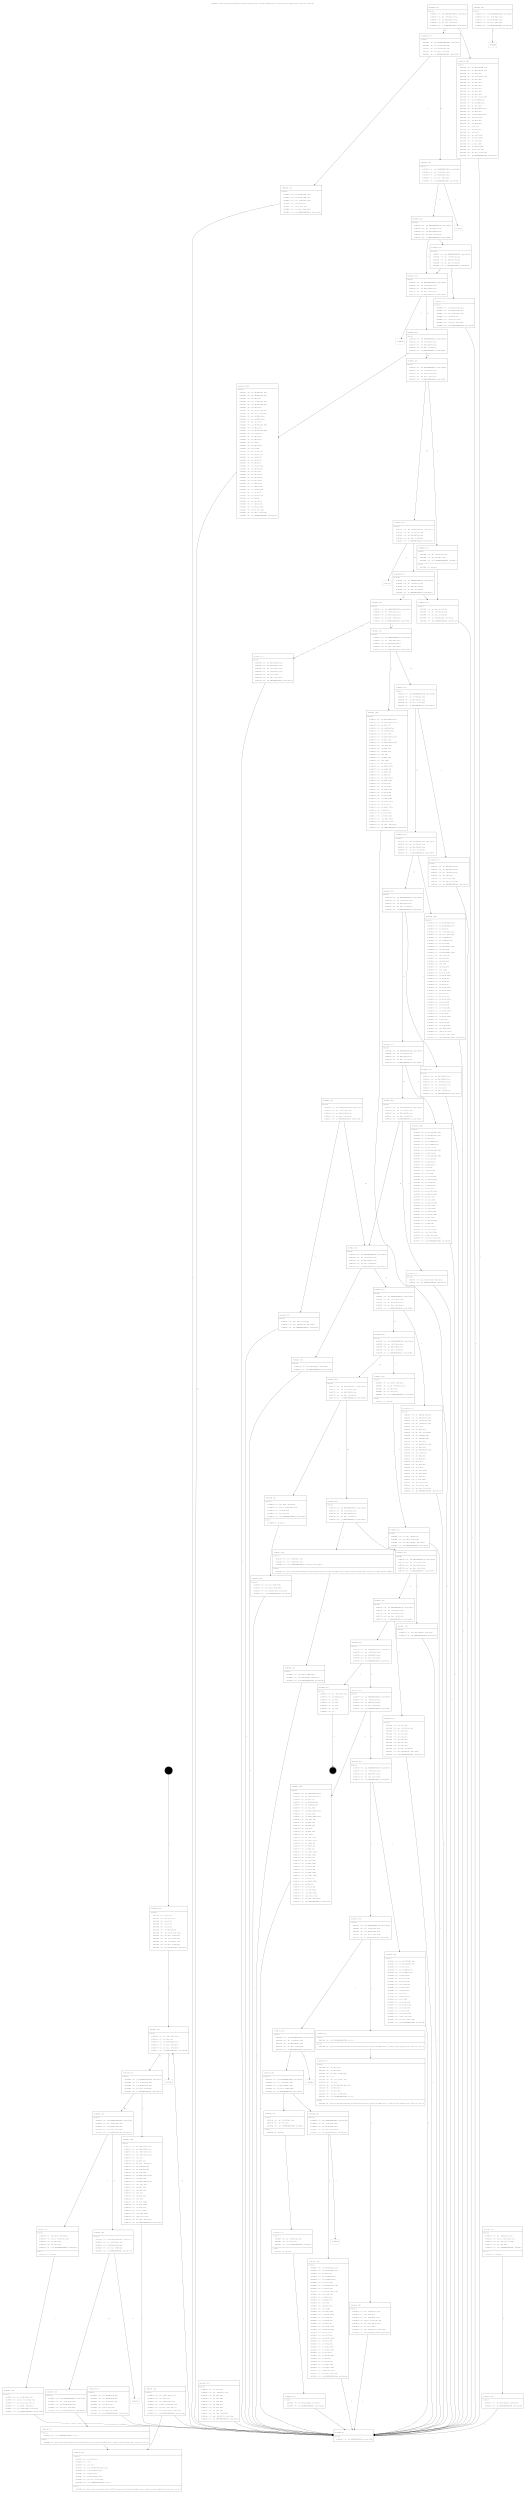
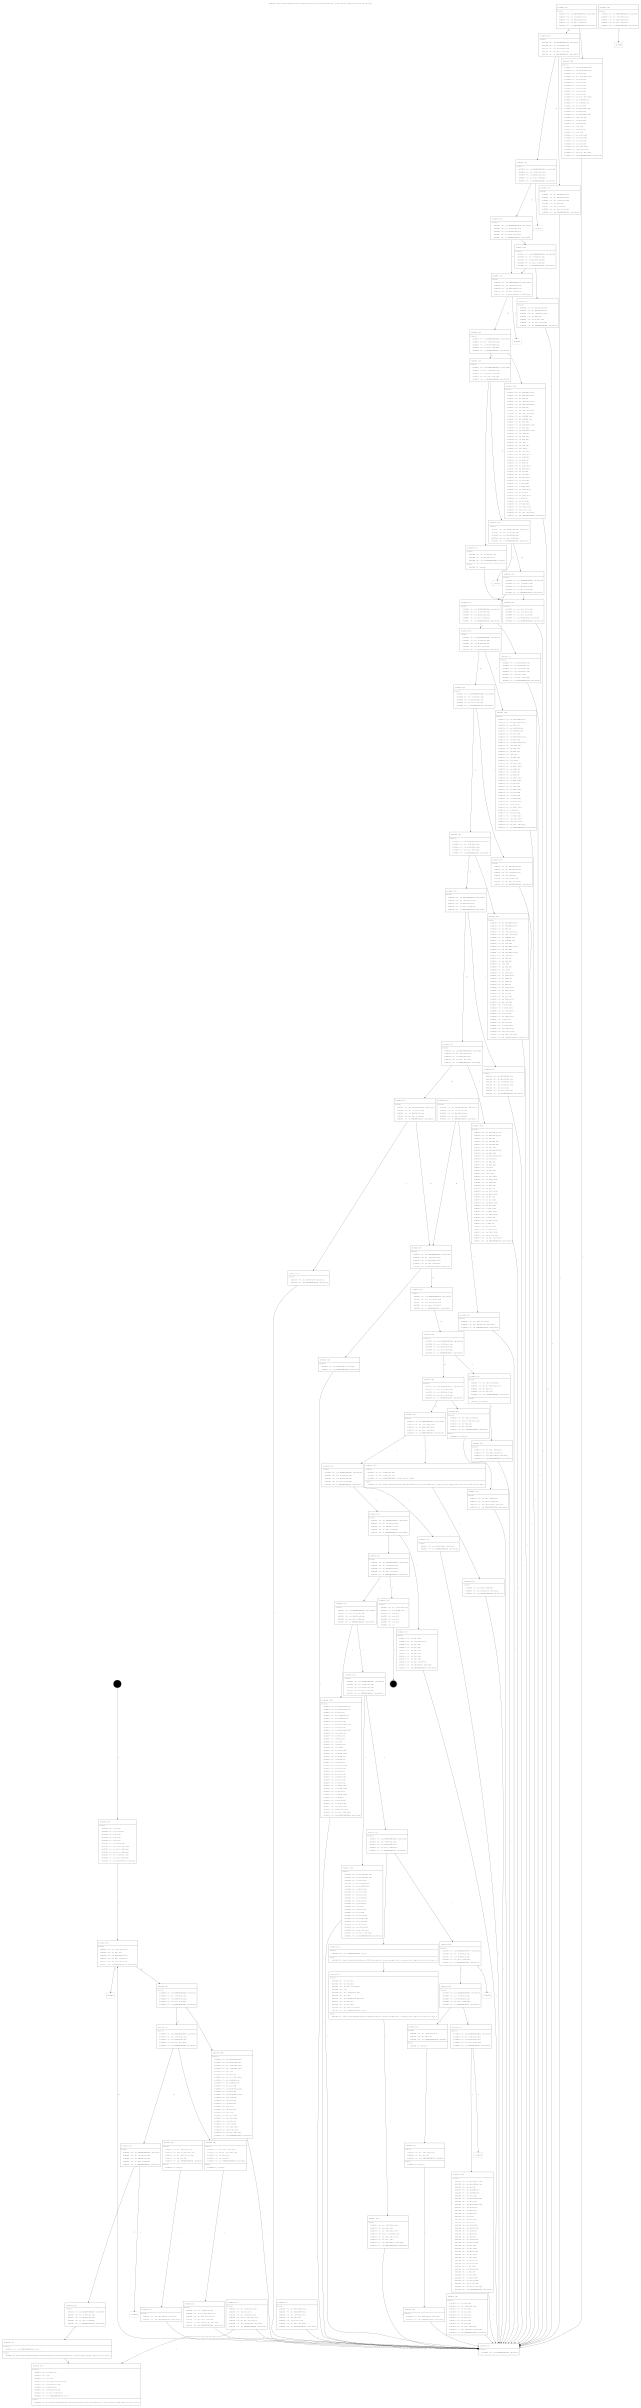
node "0x401c66 [111]": removed
